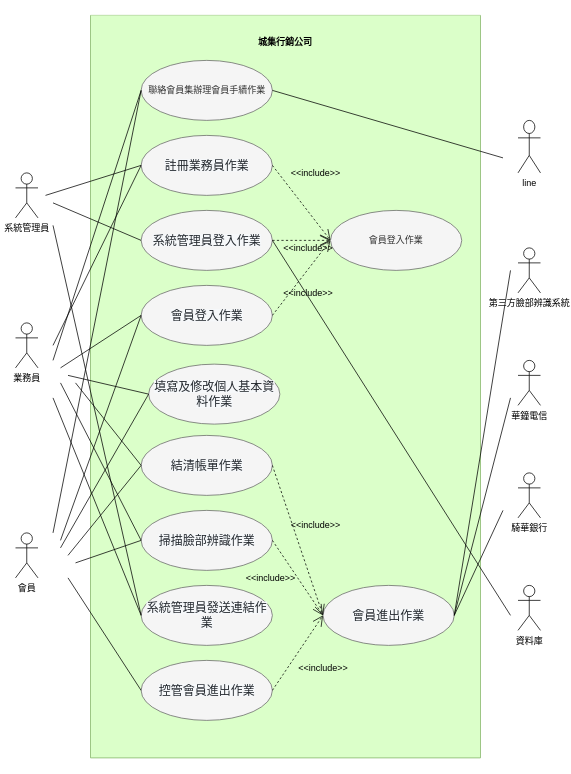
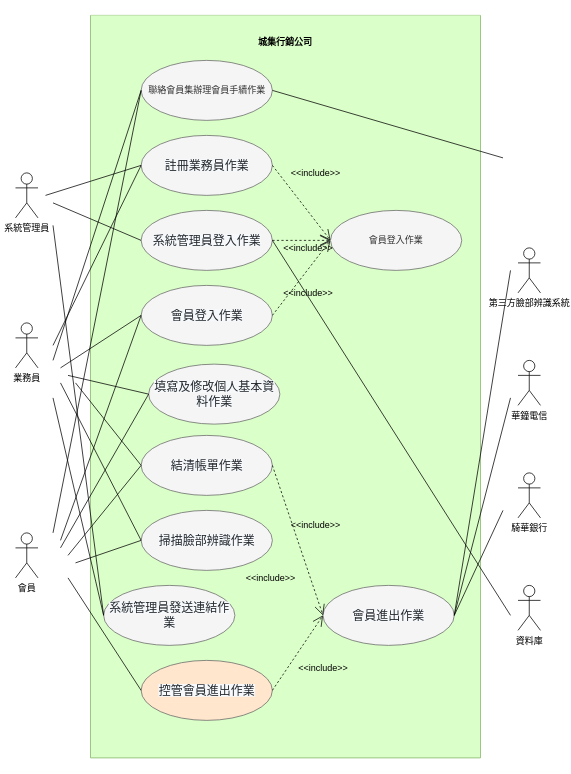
node "line": removed
edge "掃描臉部辨識作業" -> "會員進出作業": removed
node "系統管理員發送連結作業": moved (207, 615) -> (169, 615)
node "控管會員進出作業": fillcolor #f5f5f5 -> #ffe6cc
